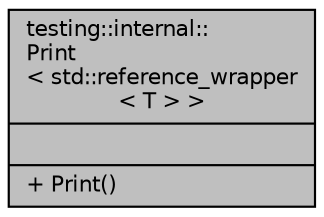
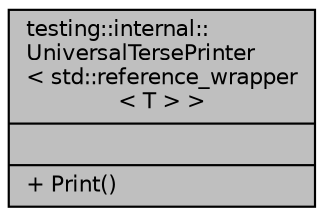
node "testing::internal::": text "Print" -> "UniversalTersePrinter"
